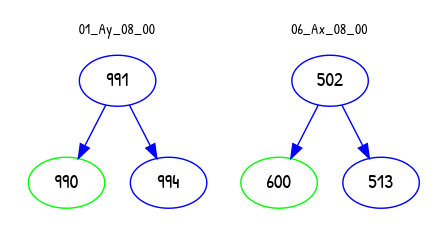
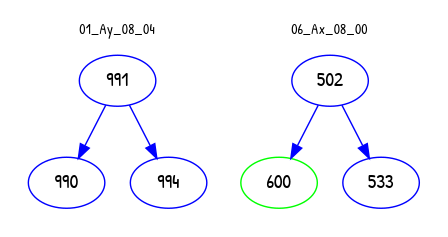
cluster "01_Ay_08_00": label "01_Ay_08_00" -> "01_Ay_08_04"
node "990": color green -> blue
node "513": label "513" -> "533"
